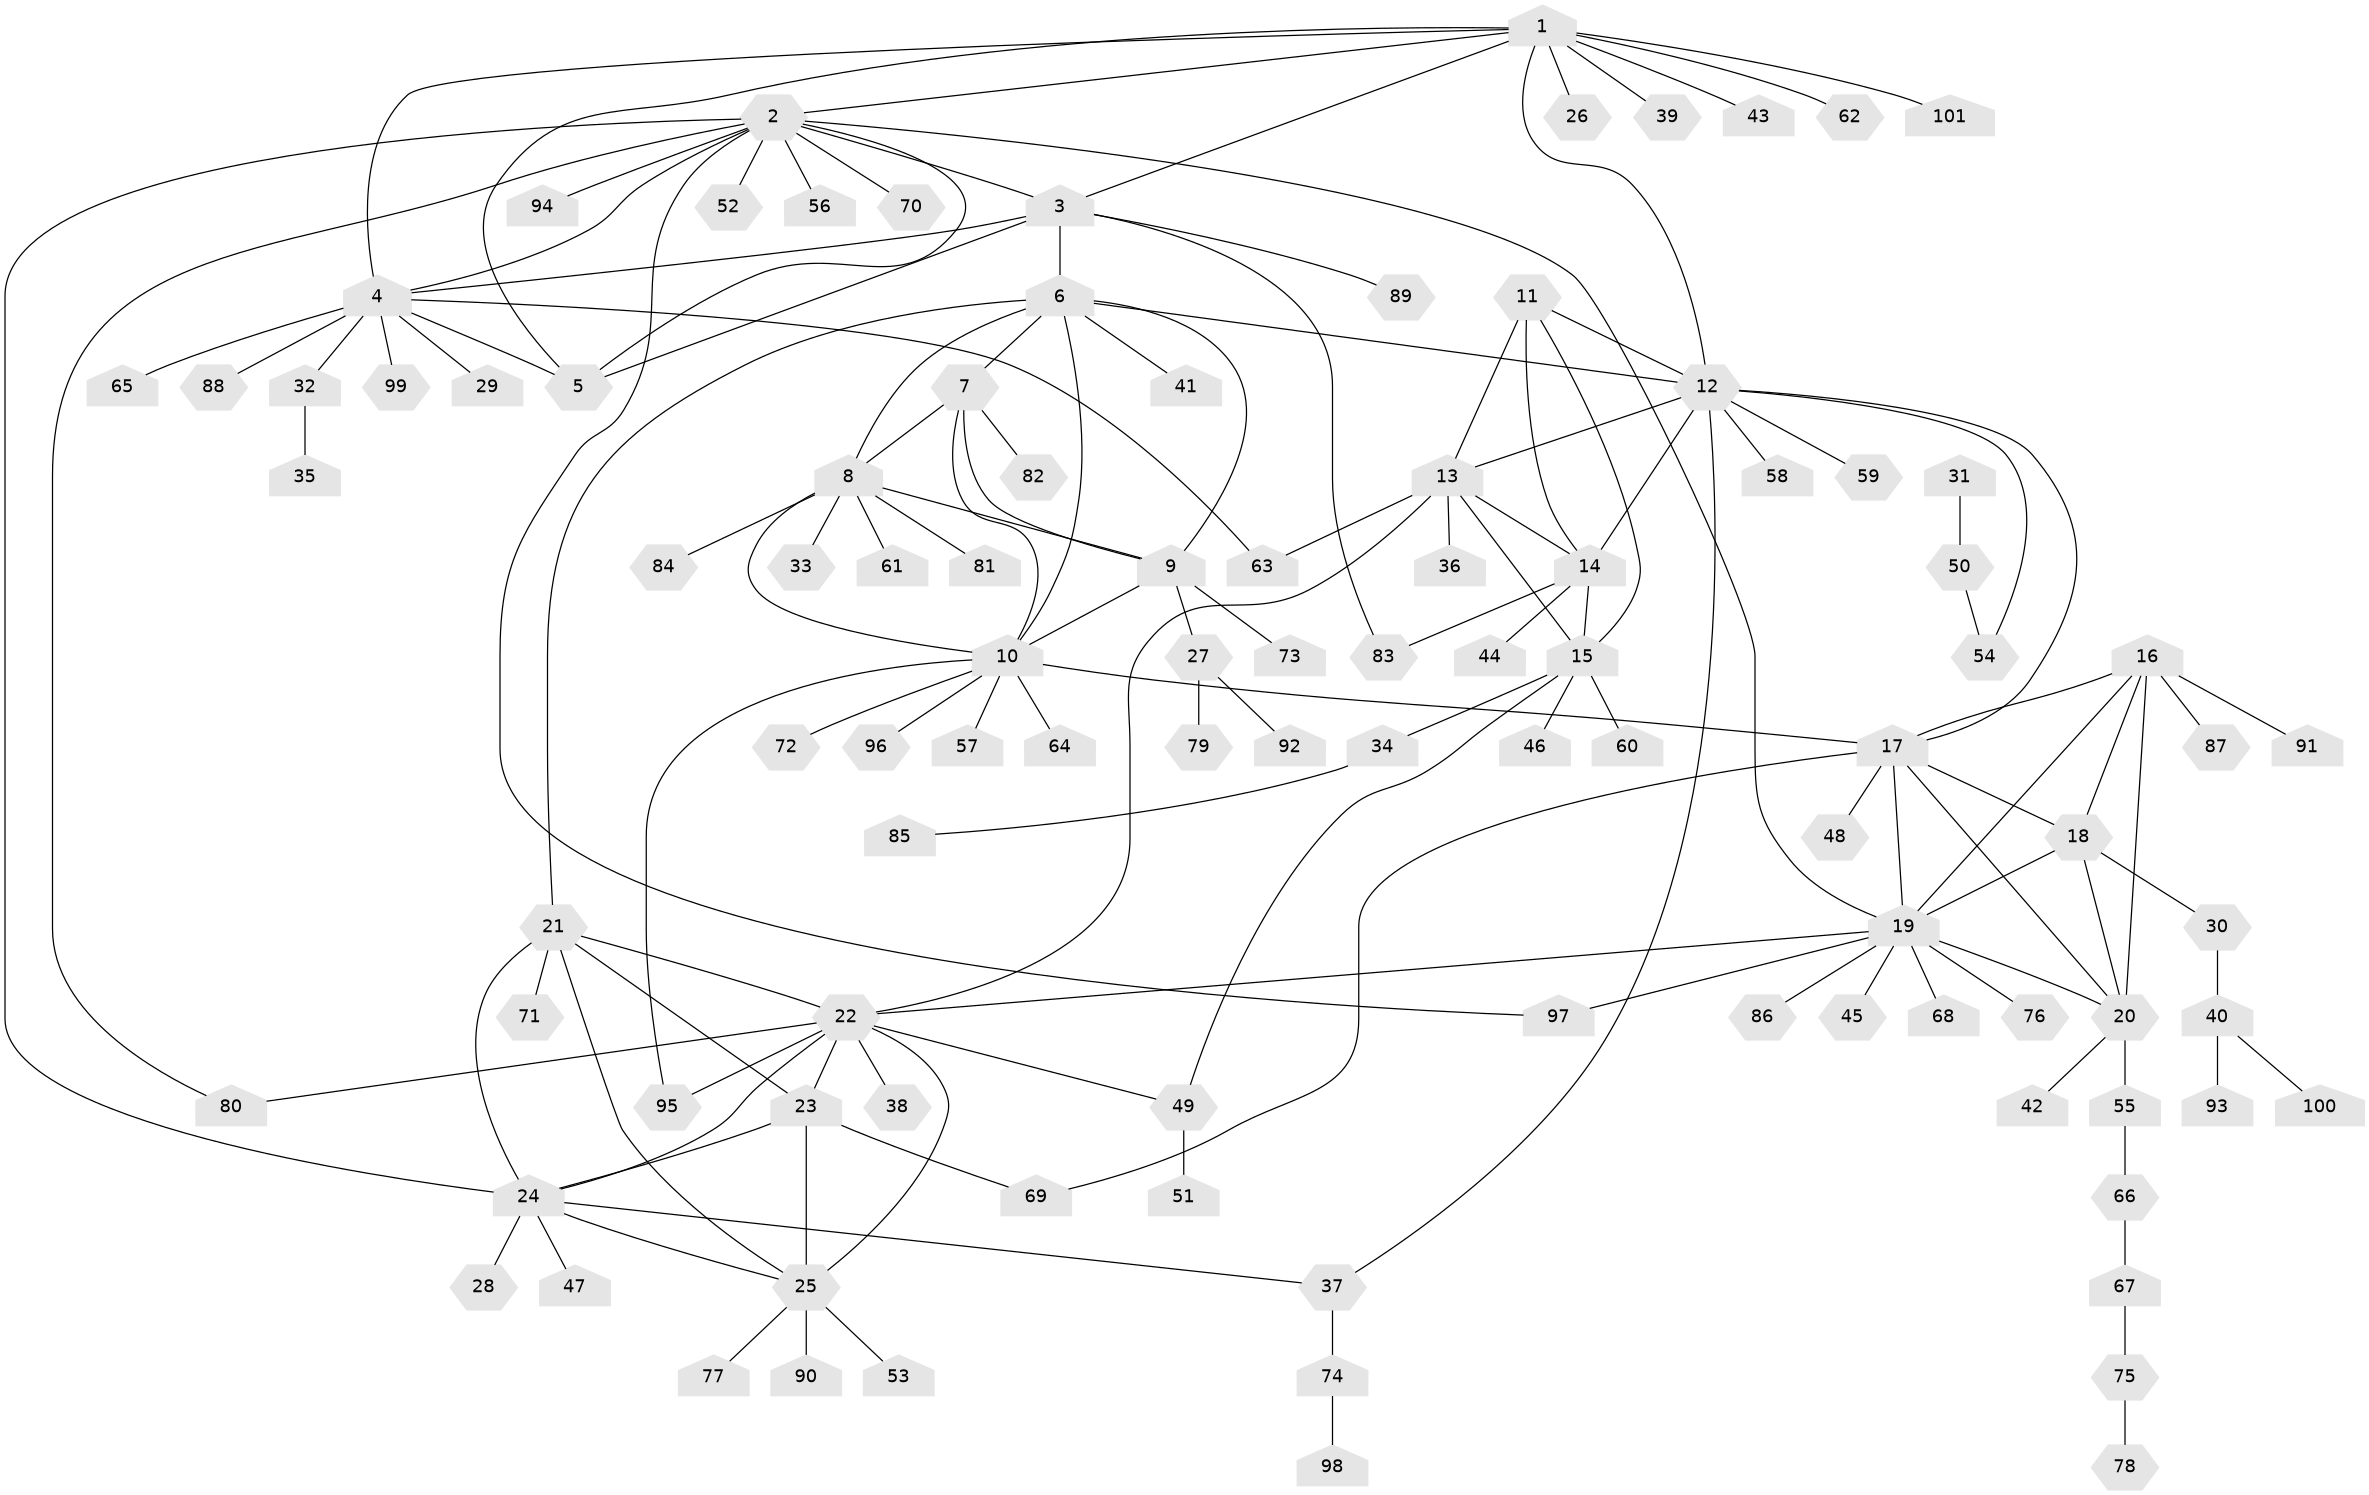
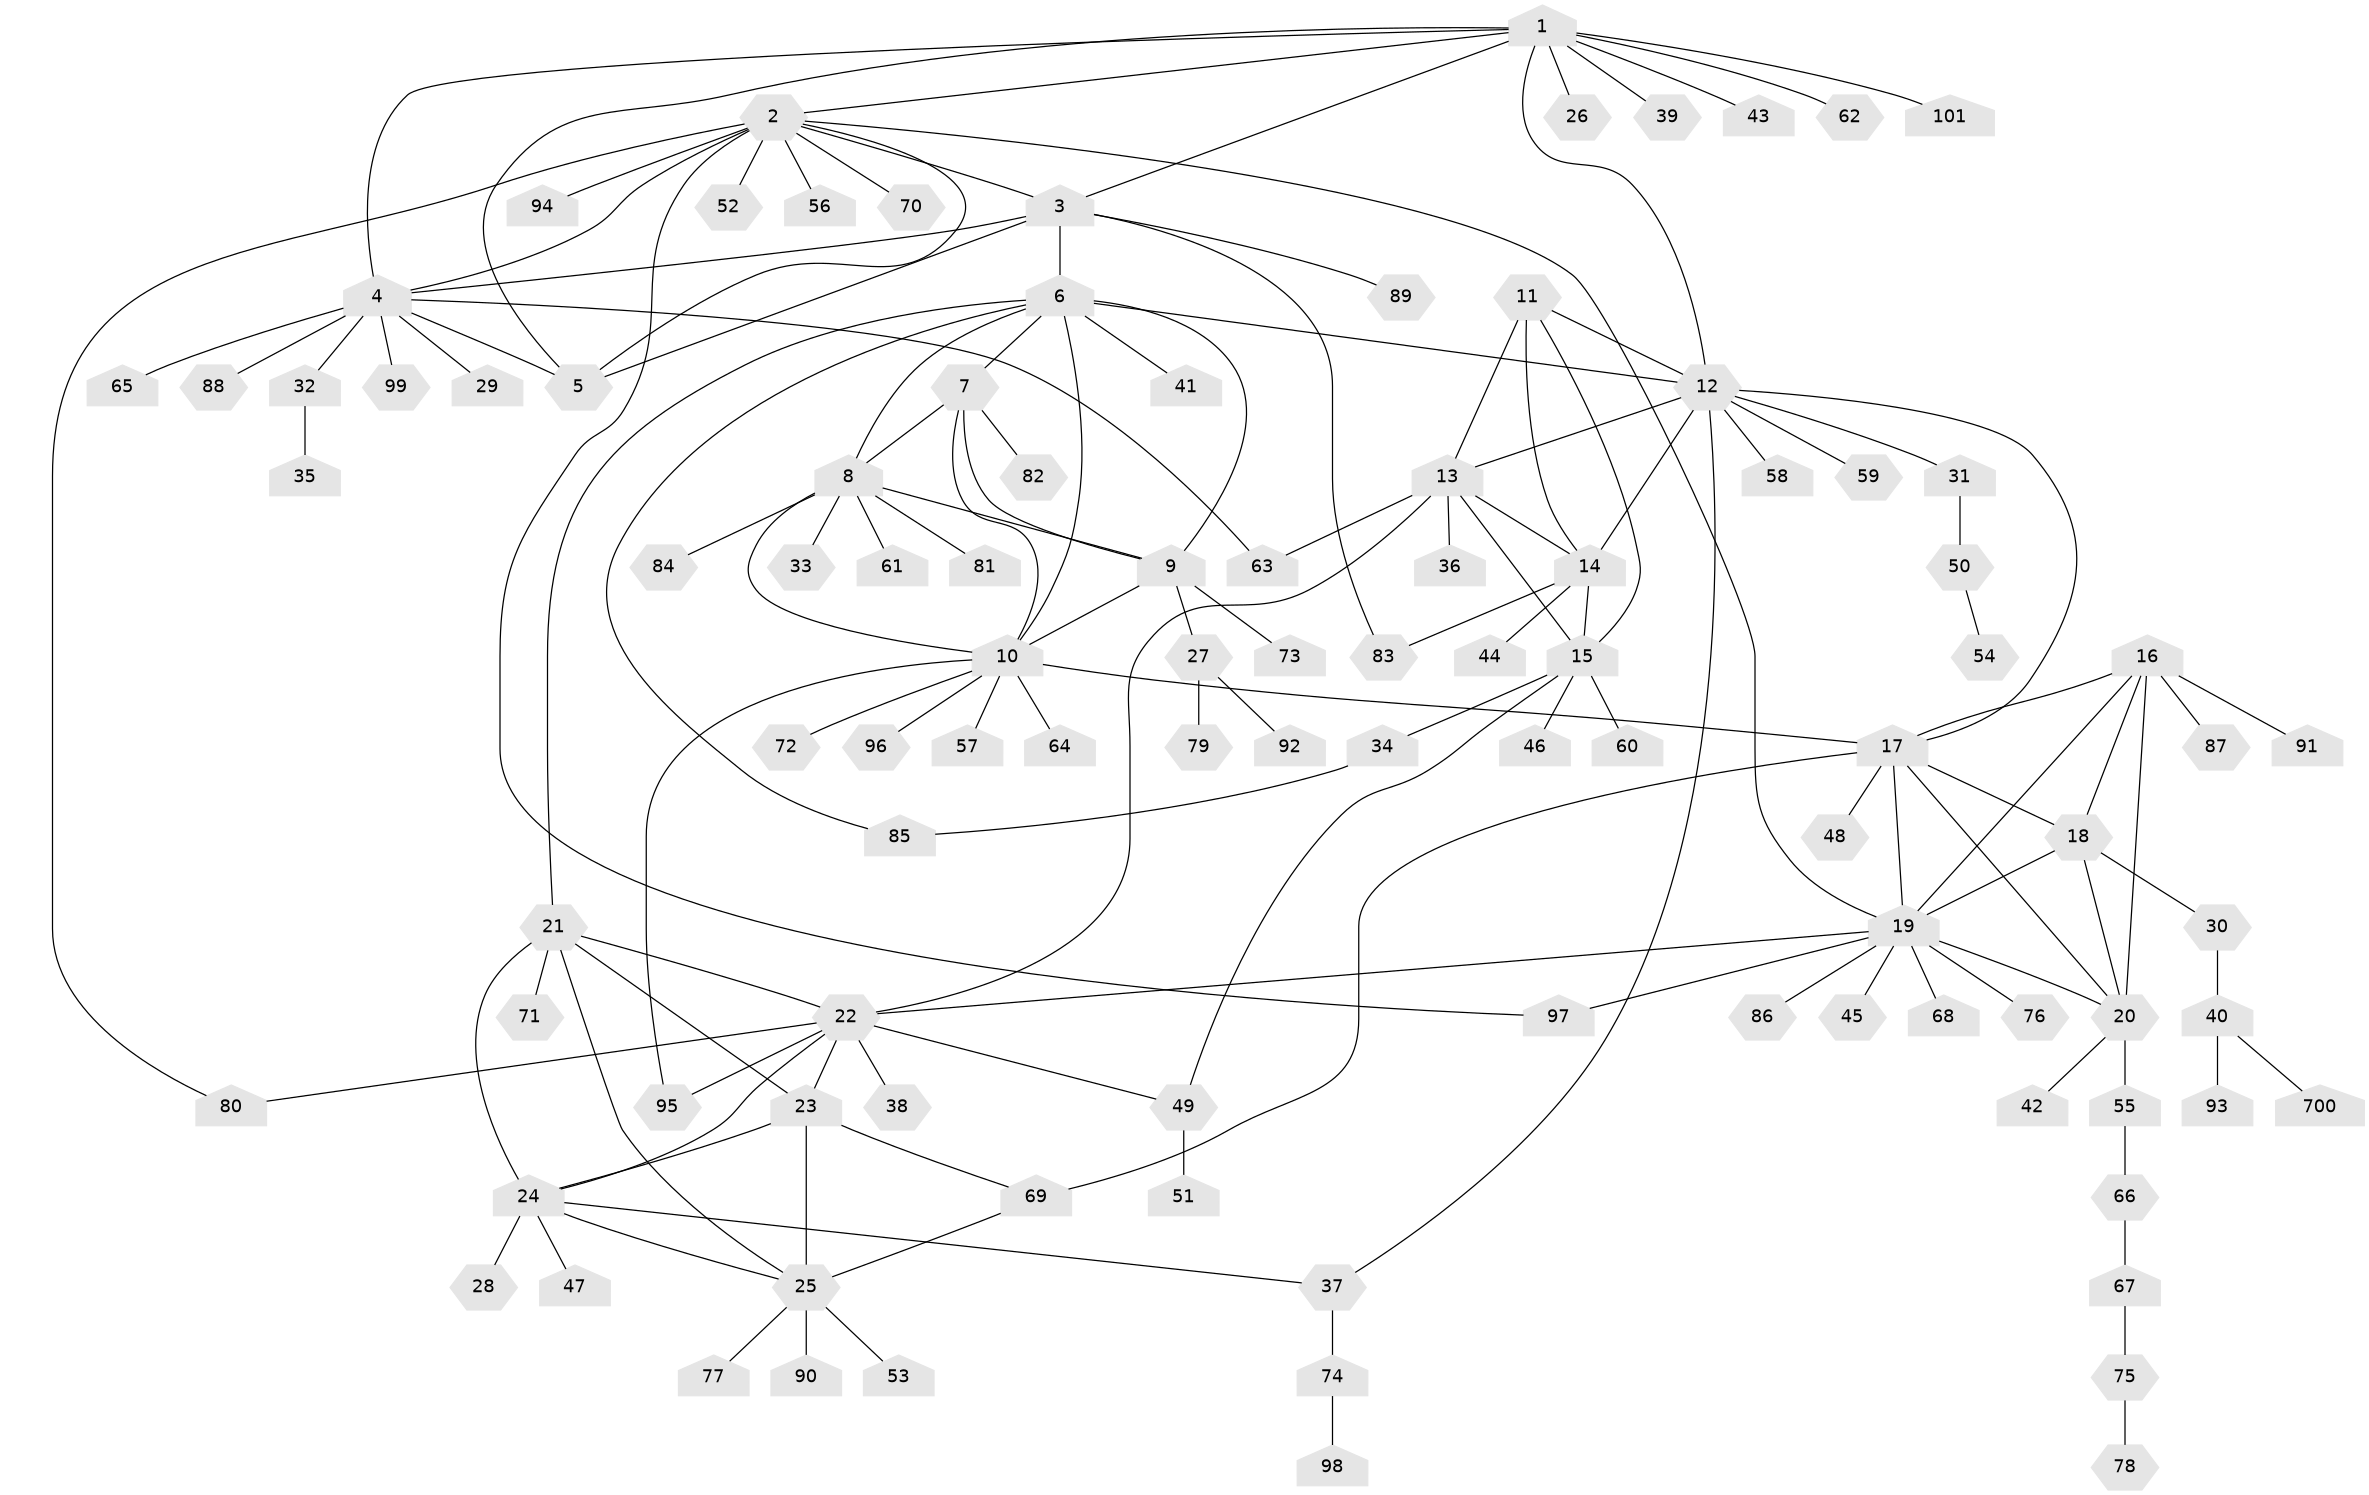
edge "12" -- "54": now "12" -- "31"
edge "6" -- "85": added
edge "2" -- "24": removed
node "100": label "100" -> "700"
edge "22" -- "25": now "69" -- "25"
